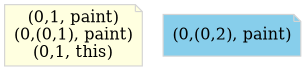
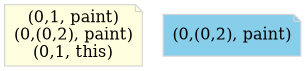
node "(0,1, paint) (0,(0,1), paint) (0,1, this)": label "(0,1, paint) (0,(0,1), paint) (0,1, this)" -> "(0,1, paint) (0,(0,2), paint) (0,1, this)"
